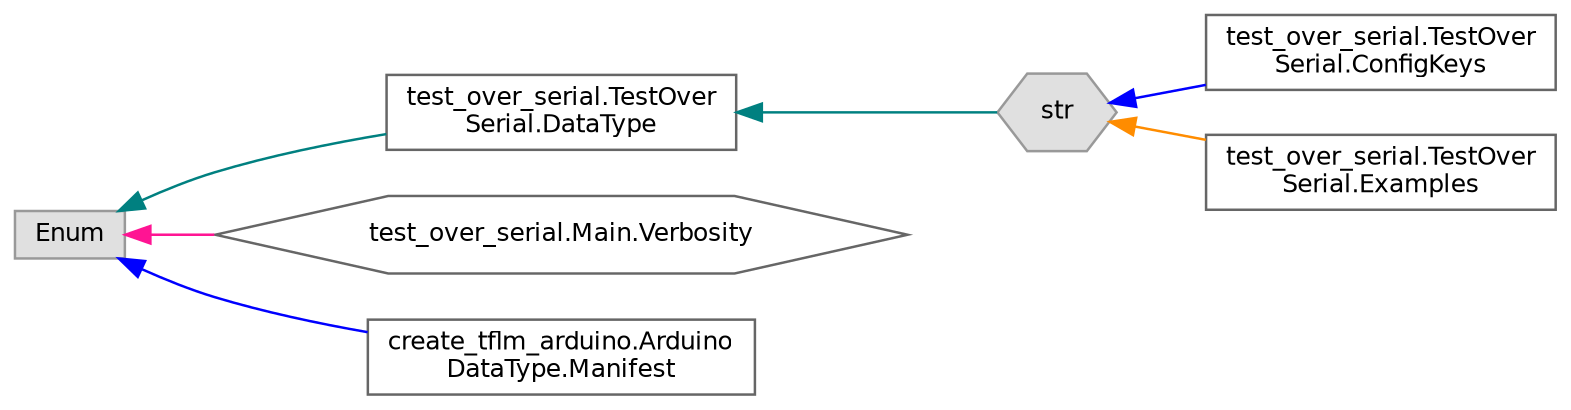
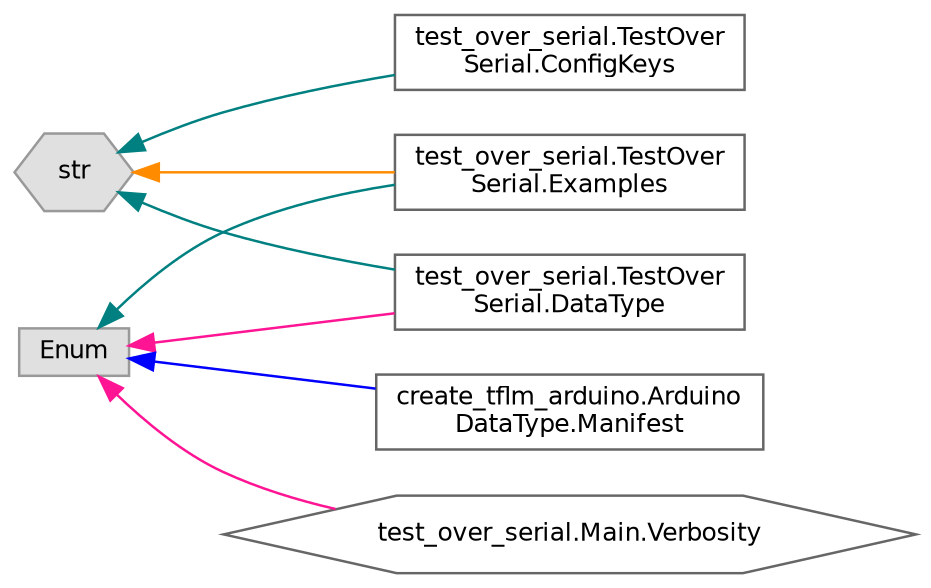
edge "test_over_serial.TestOver Serial.ConfigKeys" -> "str": color blue -> teal
edge "str" -> "test_over_serial.TestOver Serial.DataType": reversed
edge "test_over_serial.TestOver Serial.DataType" -> "Enum": color teal -> deeppink
edge "test_over_serial.TestOver Serial.Examples" -> "Enum": added
